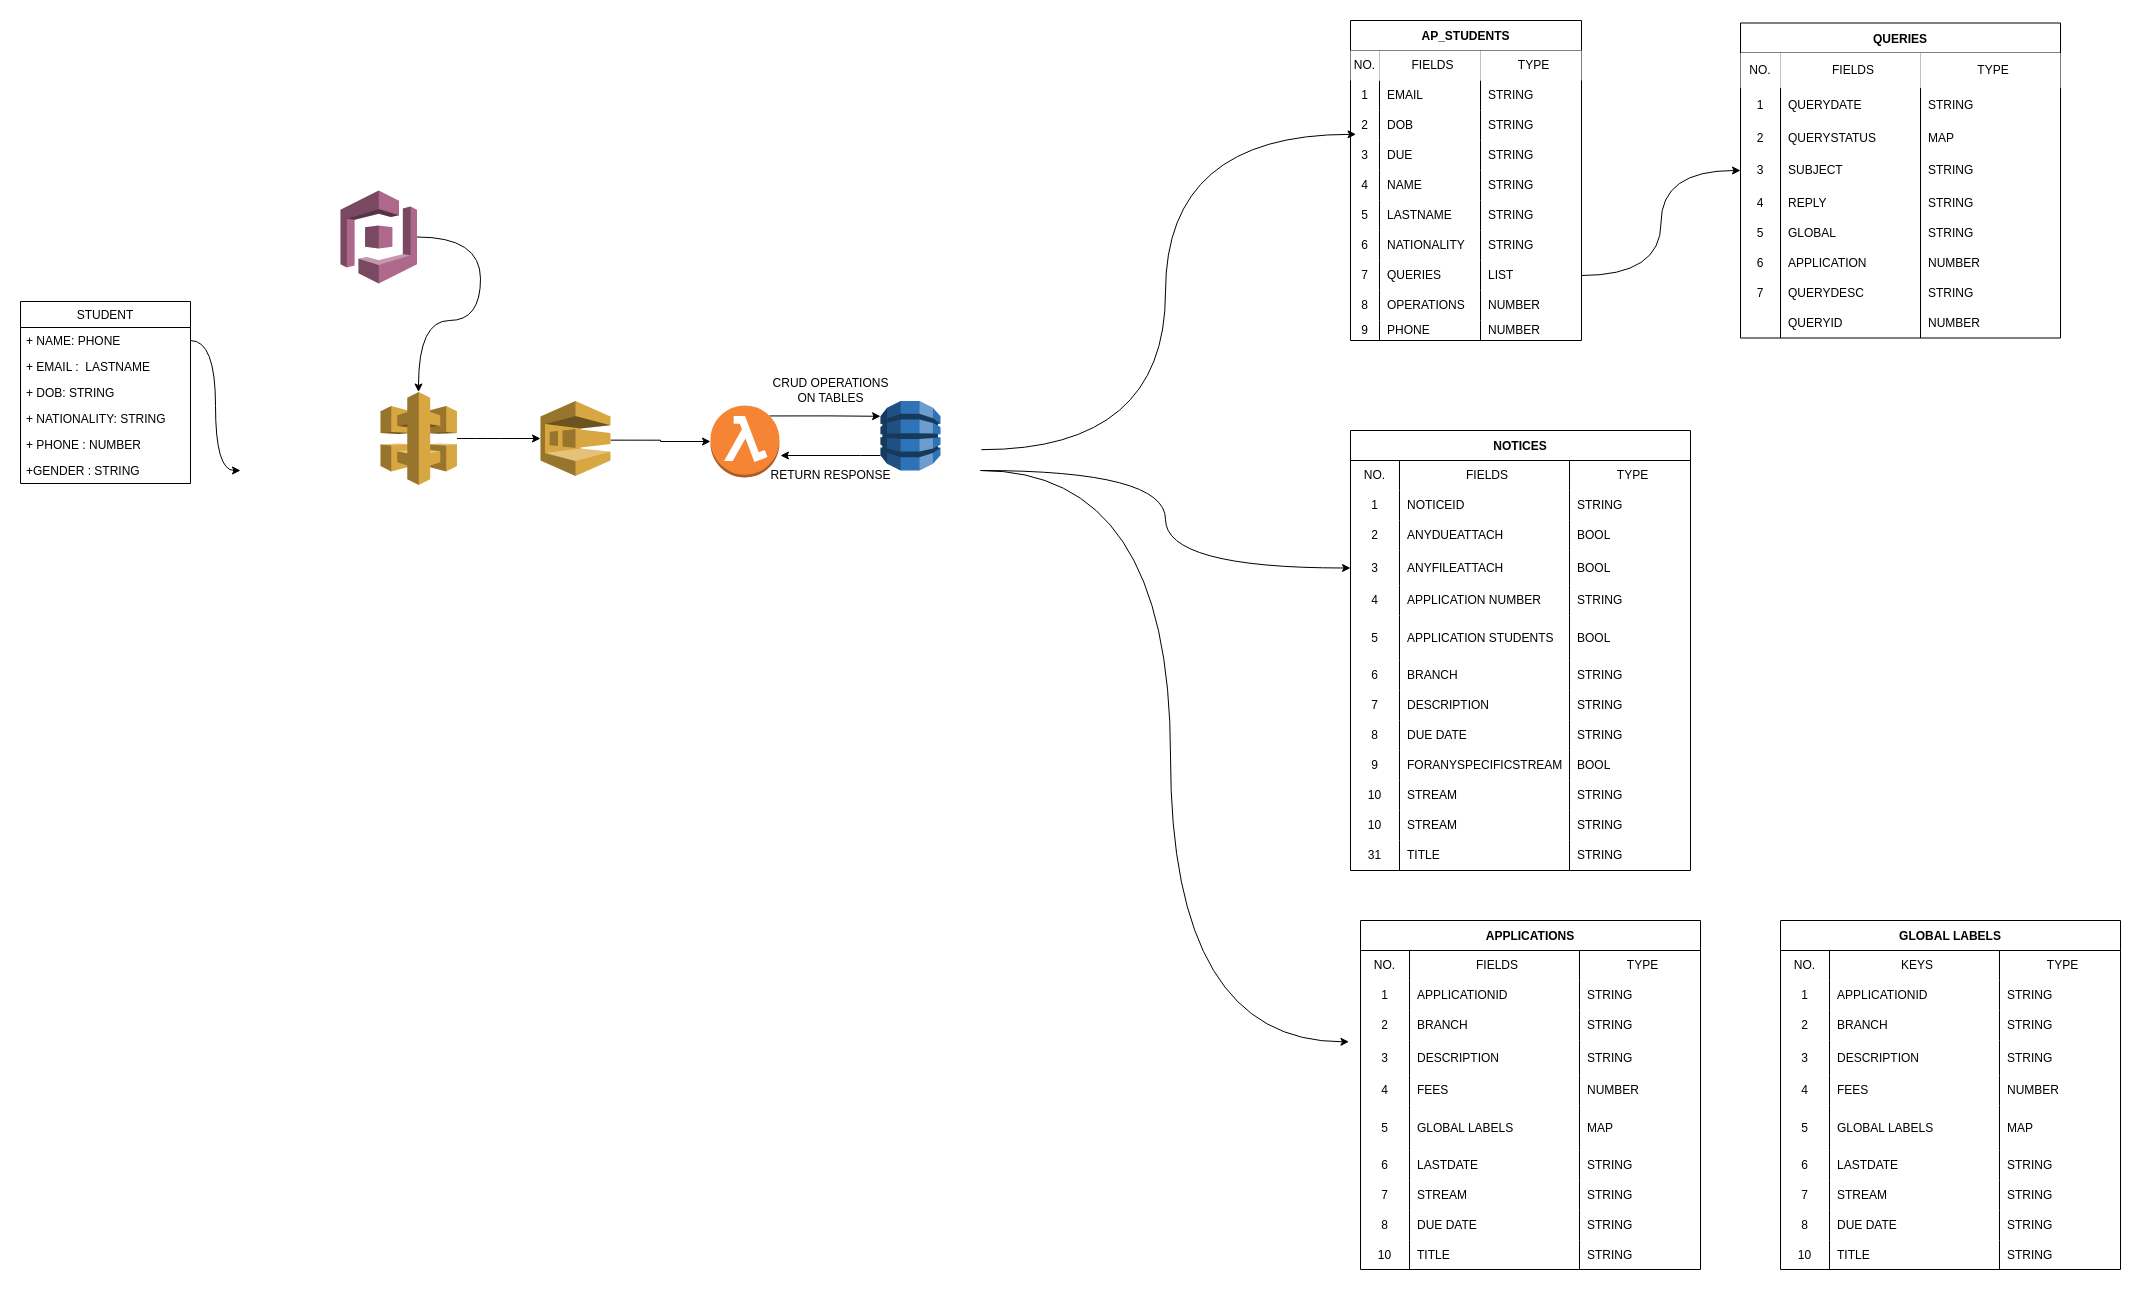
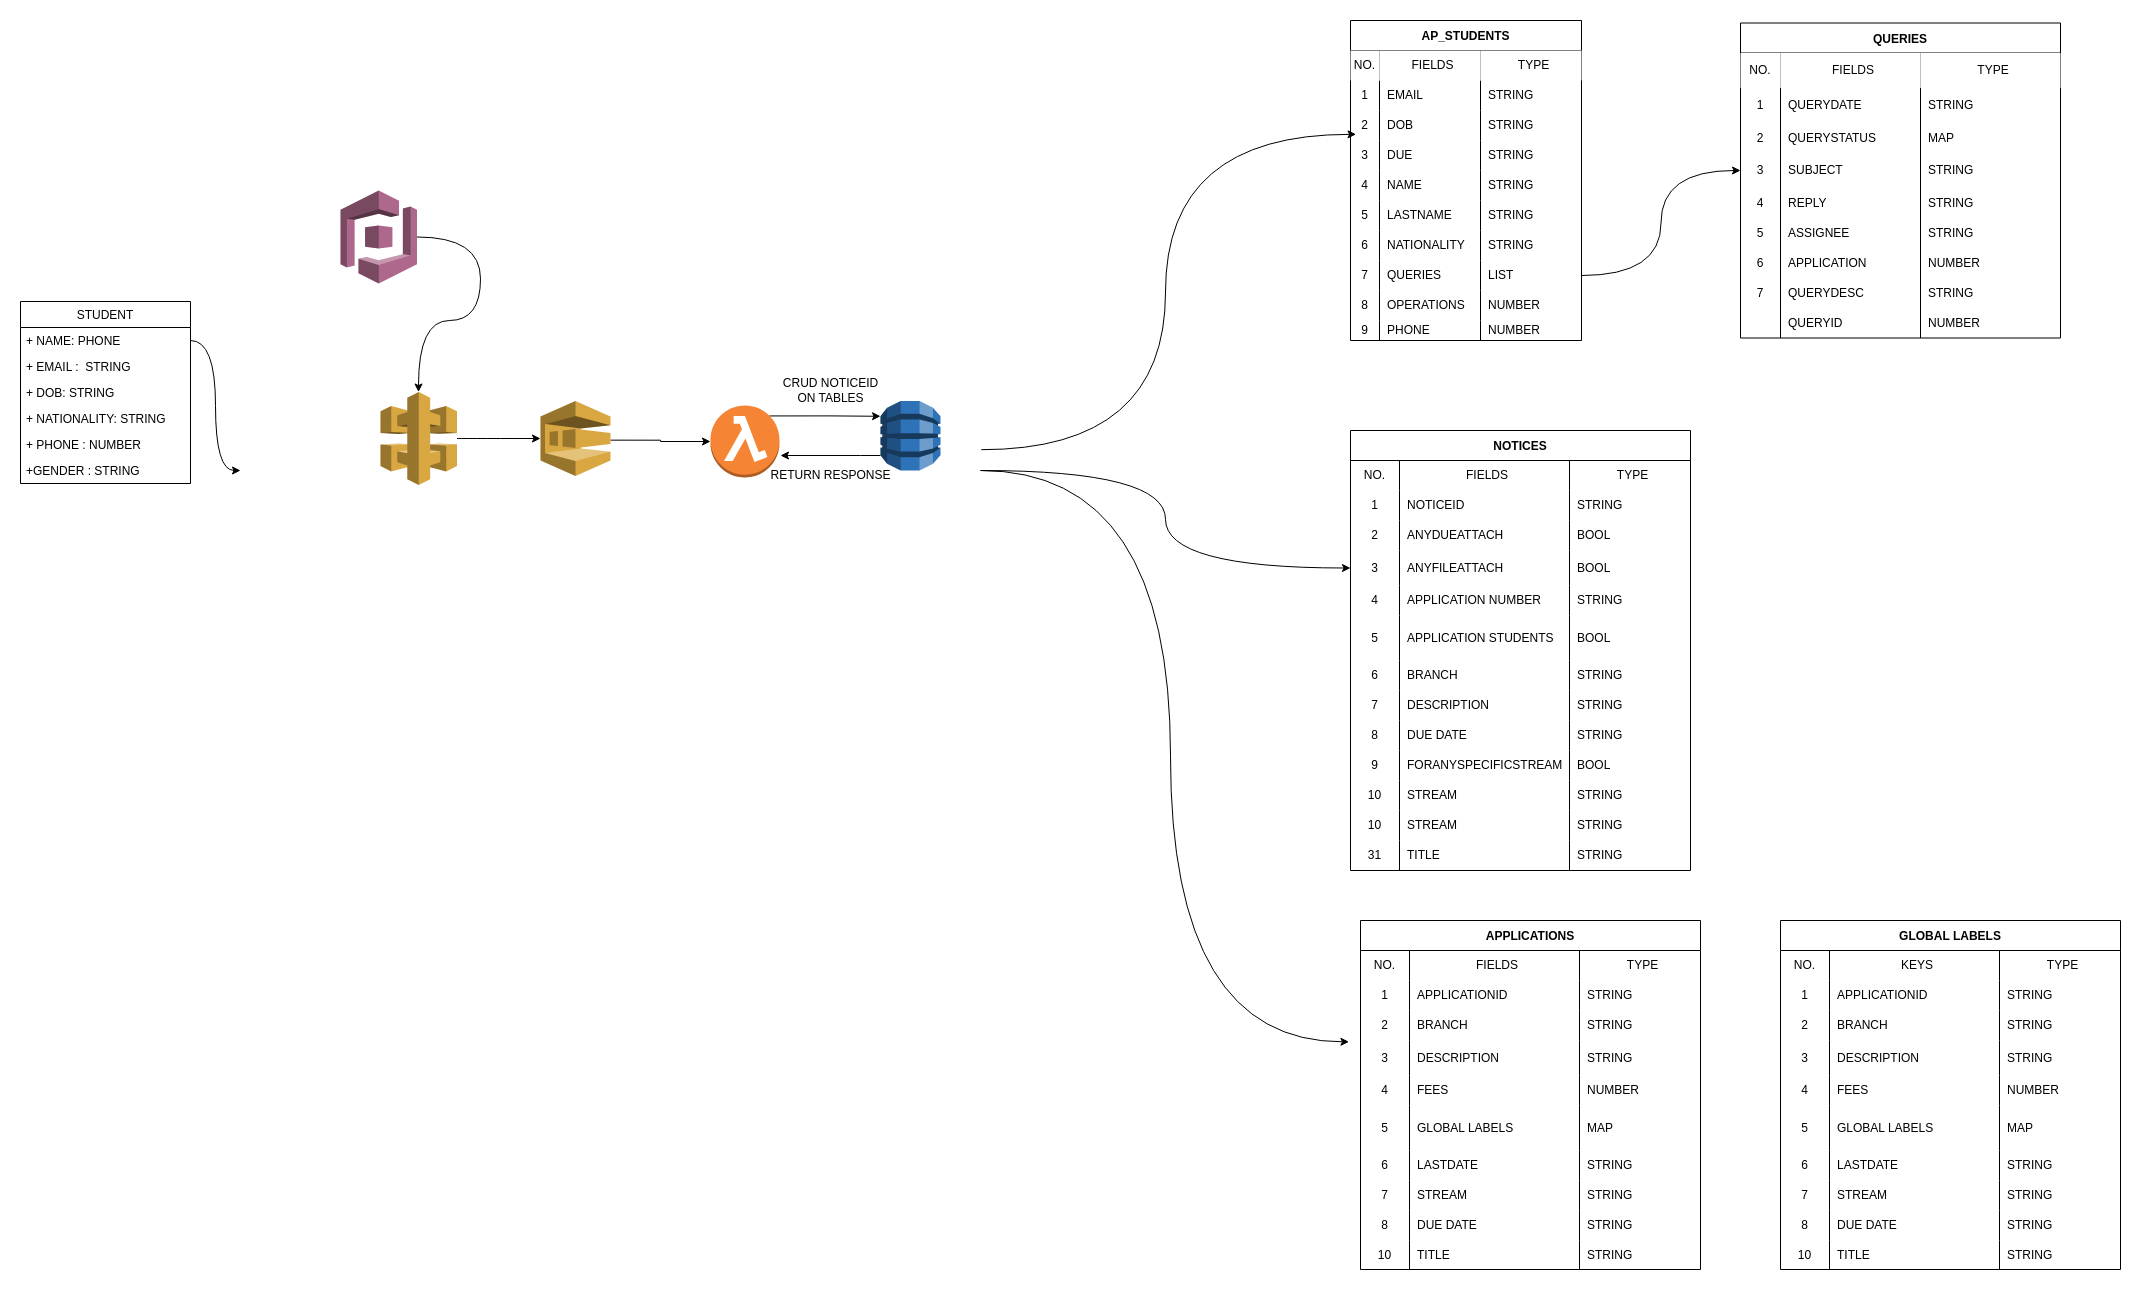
node "GLOBAL": label "GLOBAL" -> "ASSIGNEE"
node "+ EMAIL : LASTNAME": label "+ EMAIL : LASTNAME" -> "+ EMAIL : STRING"
node "CRUD OPERATIONS ON TABLES": label "CRUD OPERATIONS ON TABLES" -> "CRUD NOTICEID ON TABLES"
